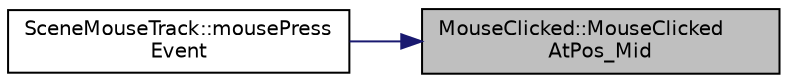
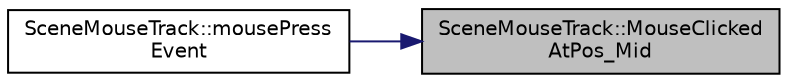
node "MouseClicked::MouseClicked AtPos_Mid": label "MouseClicked::MouseClicked AtPos_Mid" -> "SceneMouseTrack::MouseClicked AtPos_Mid"
